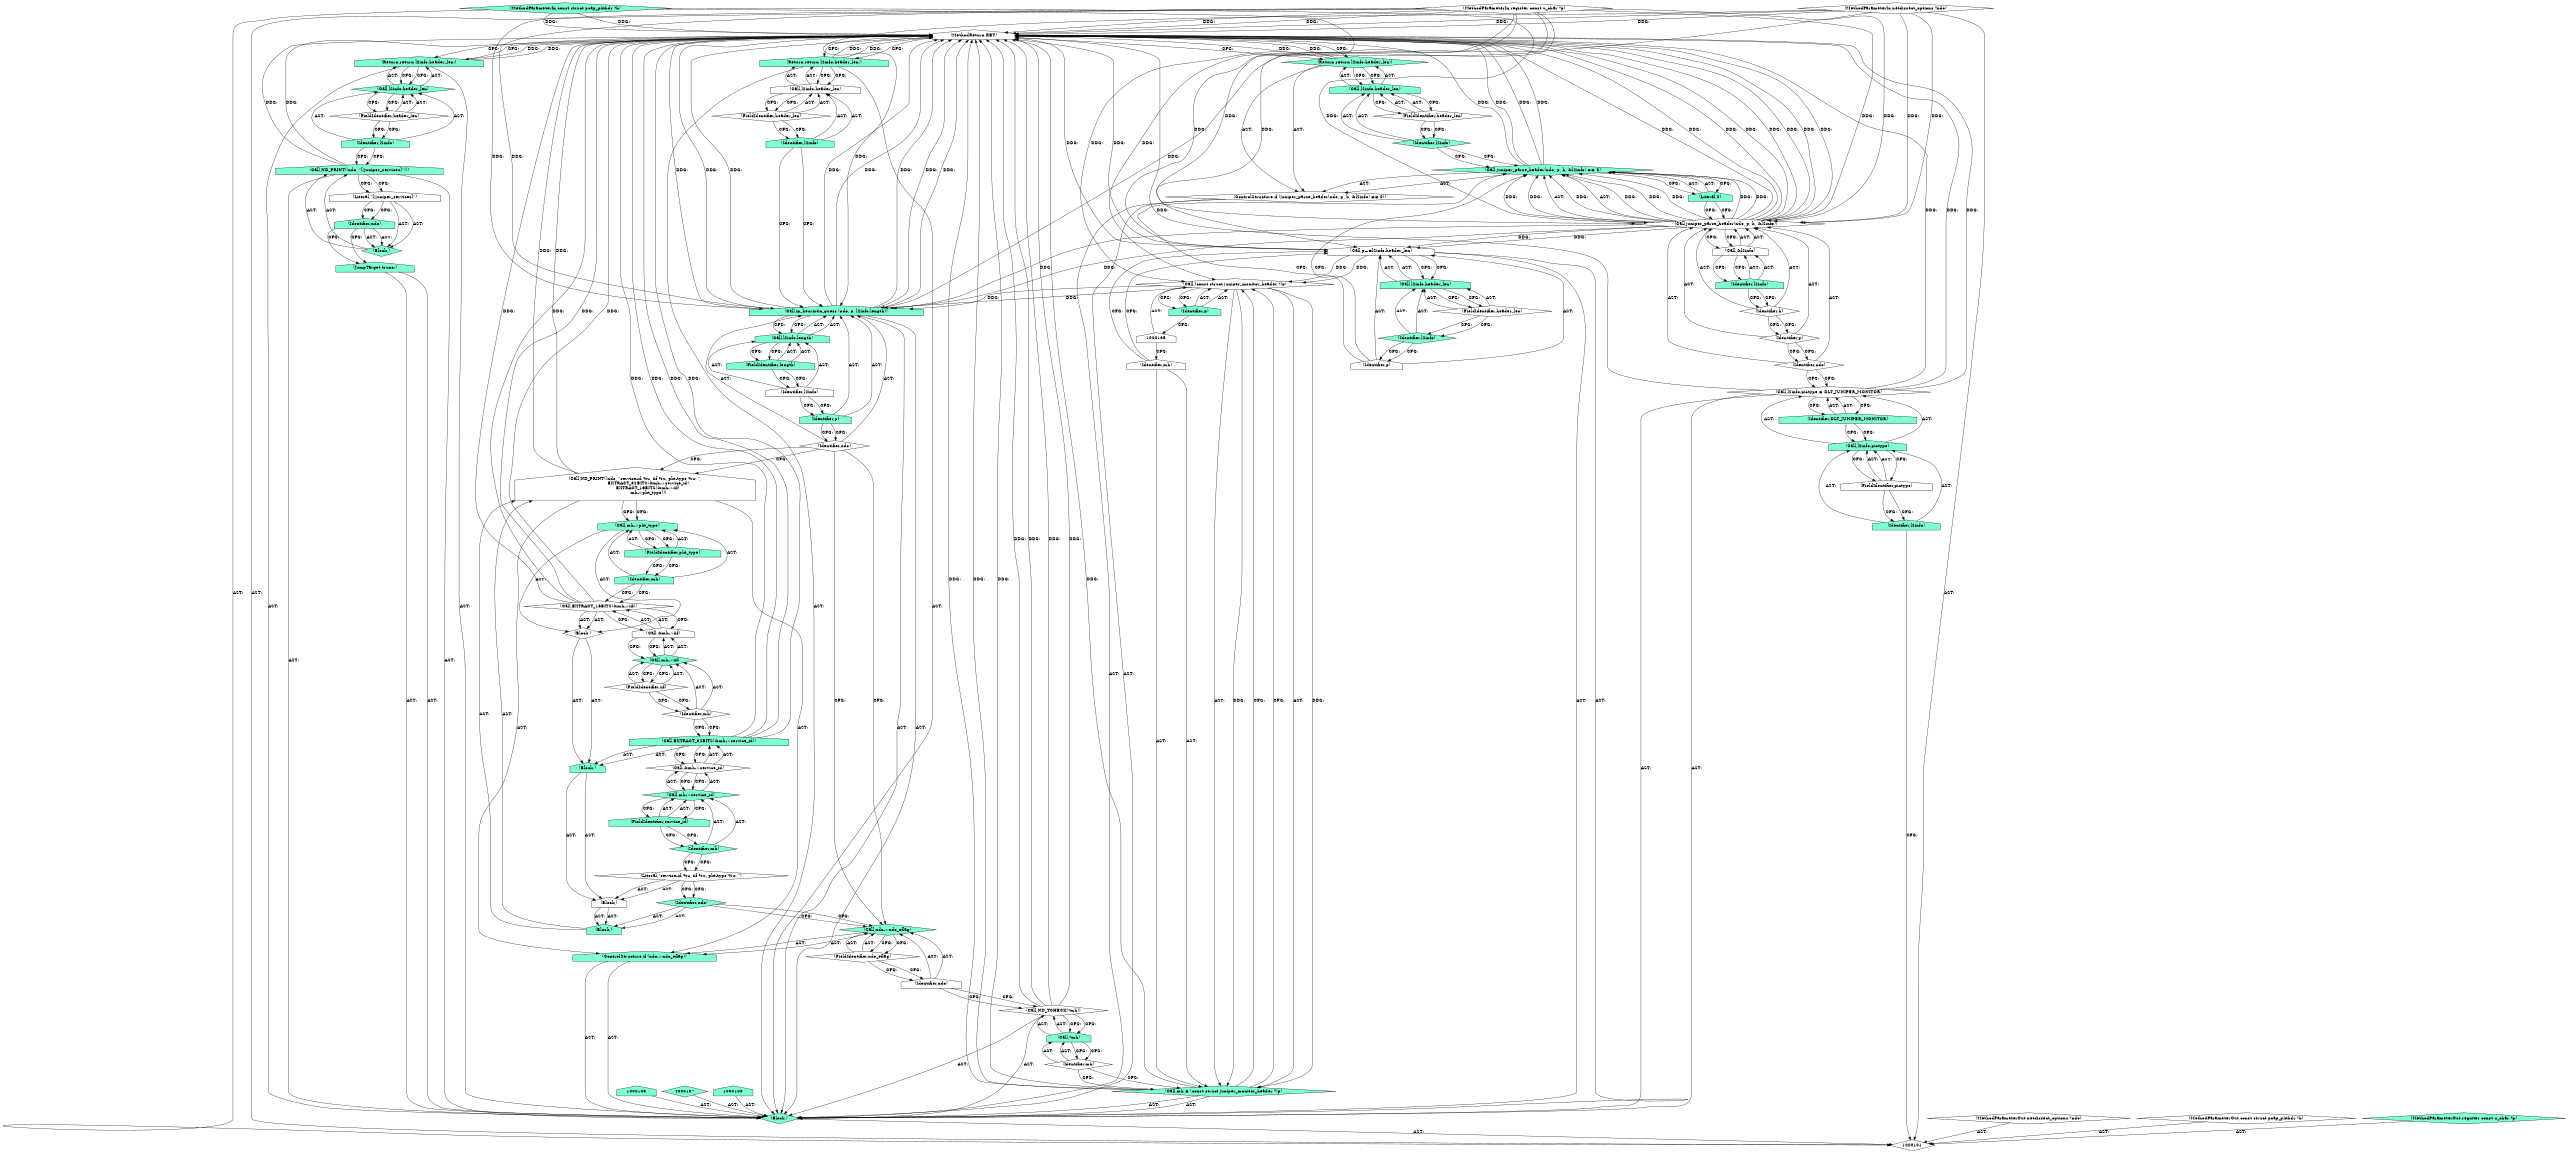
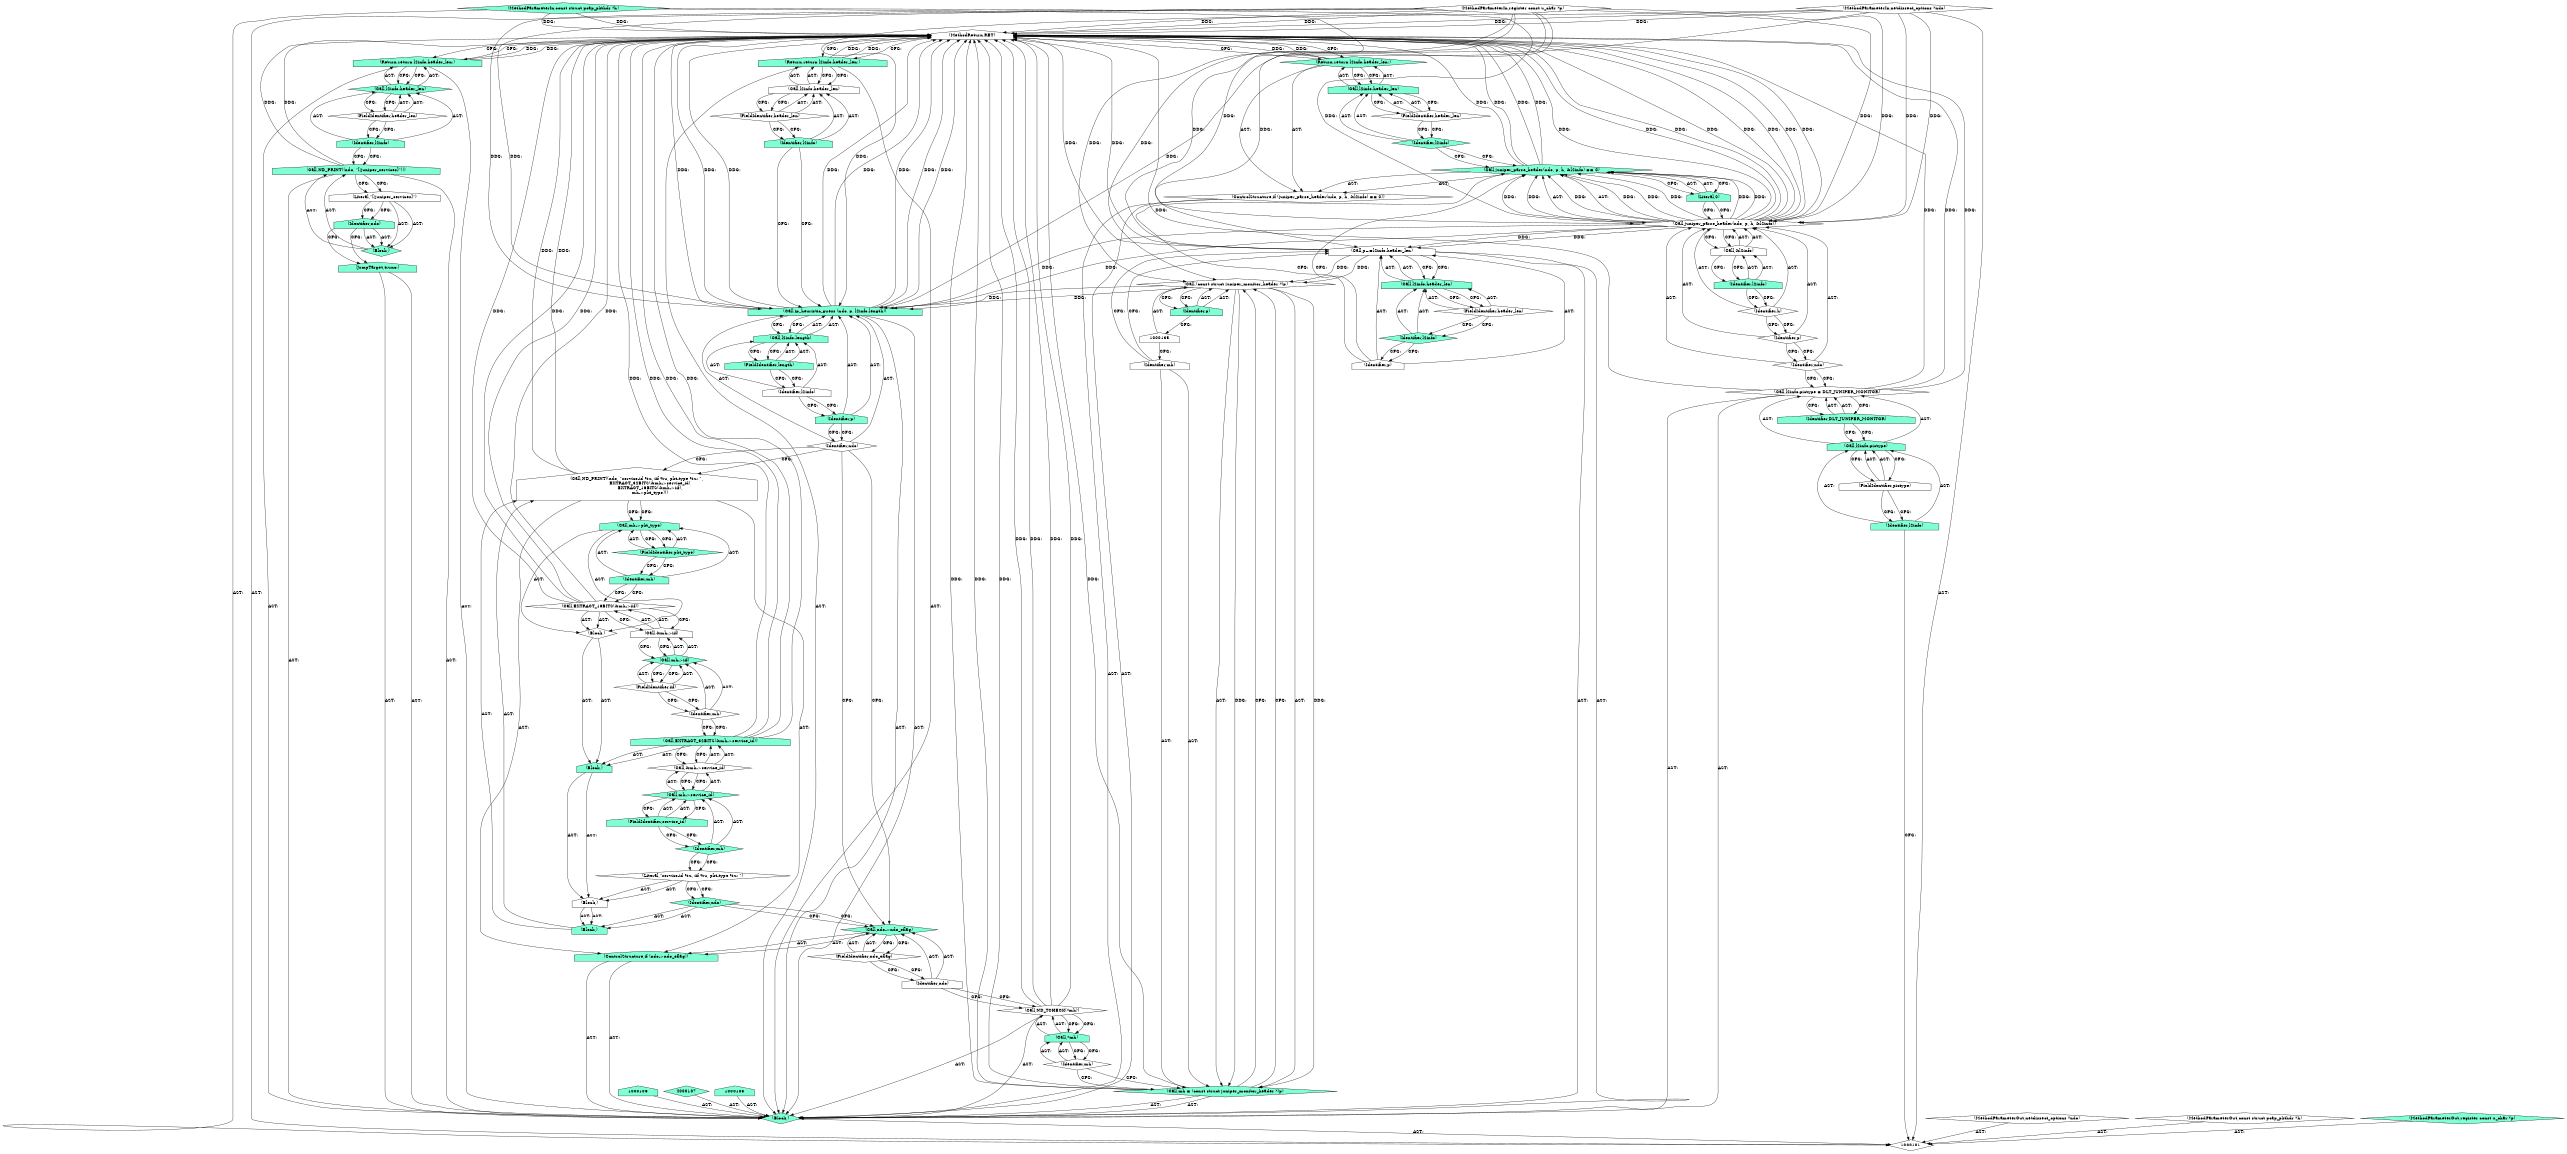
node "(FieldIdentifier,pkt_type)": shape house -> diamond
